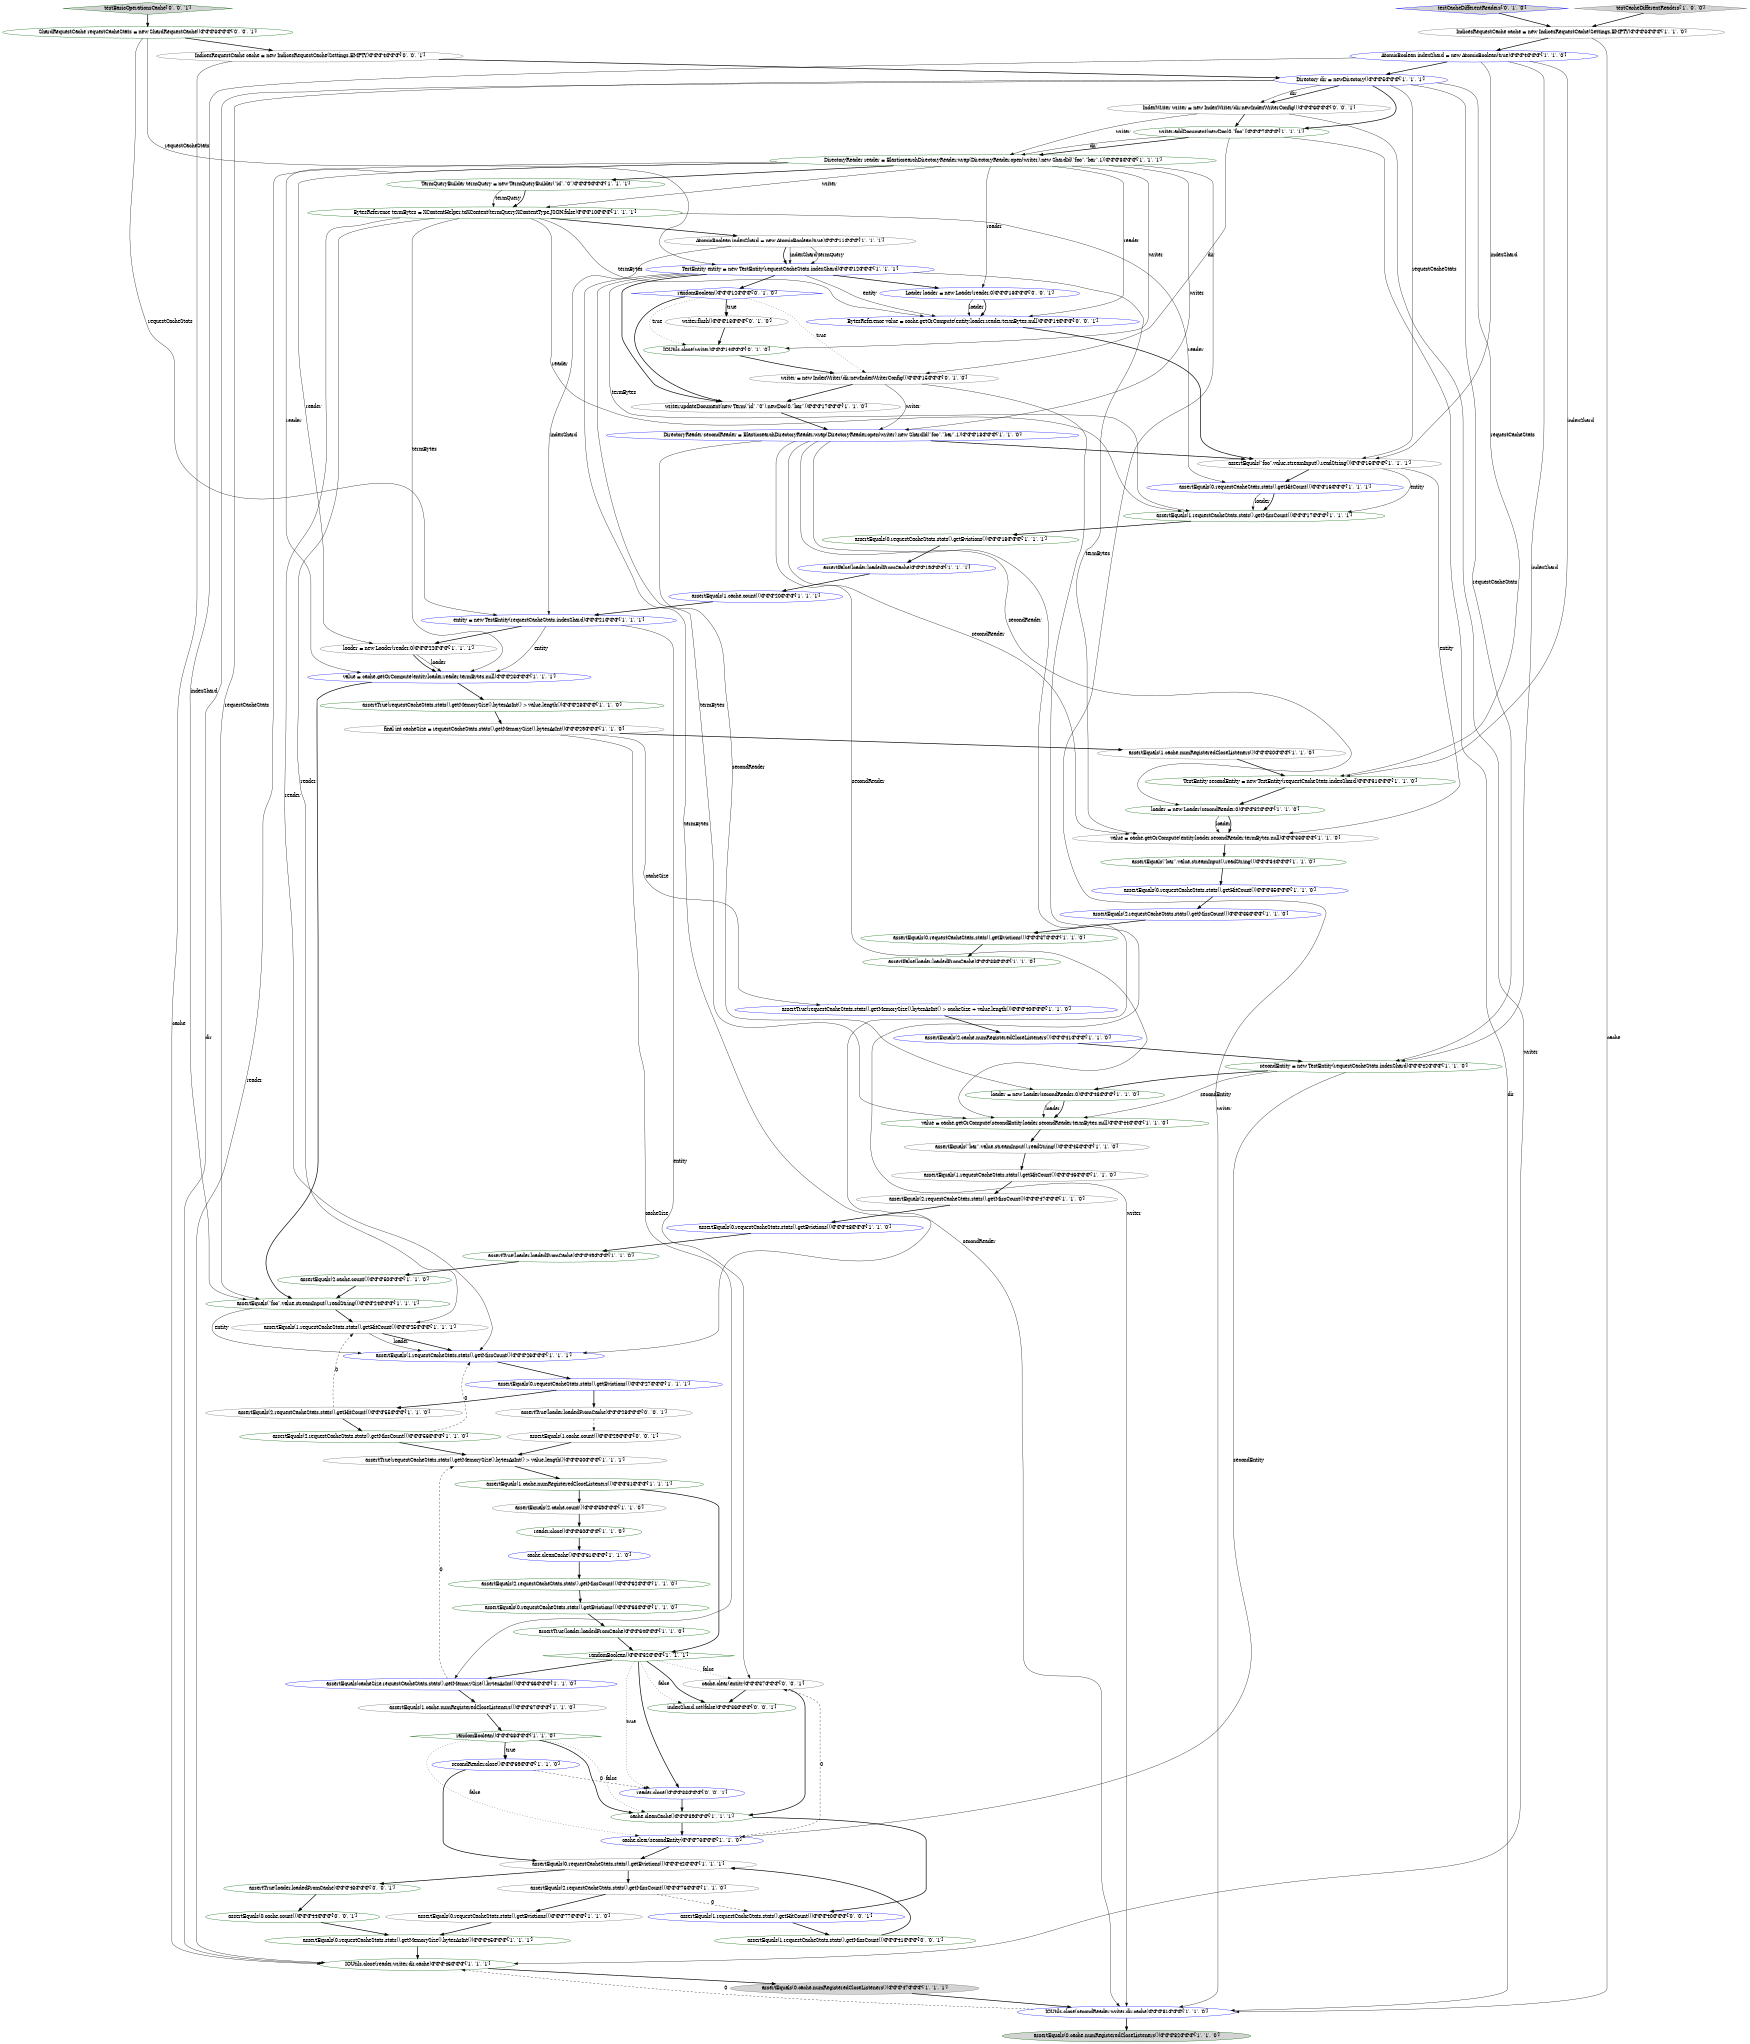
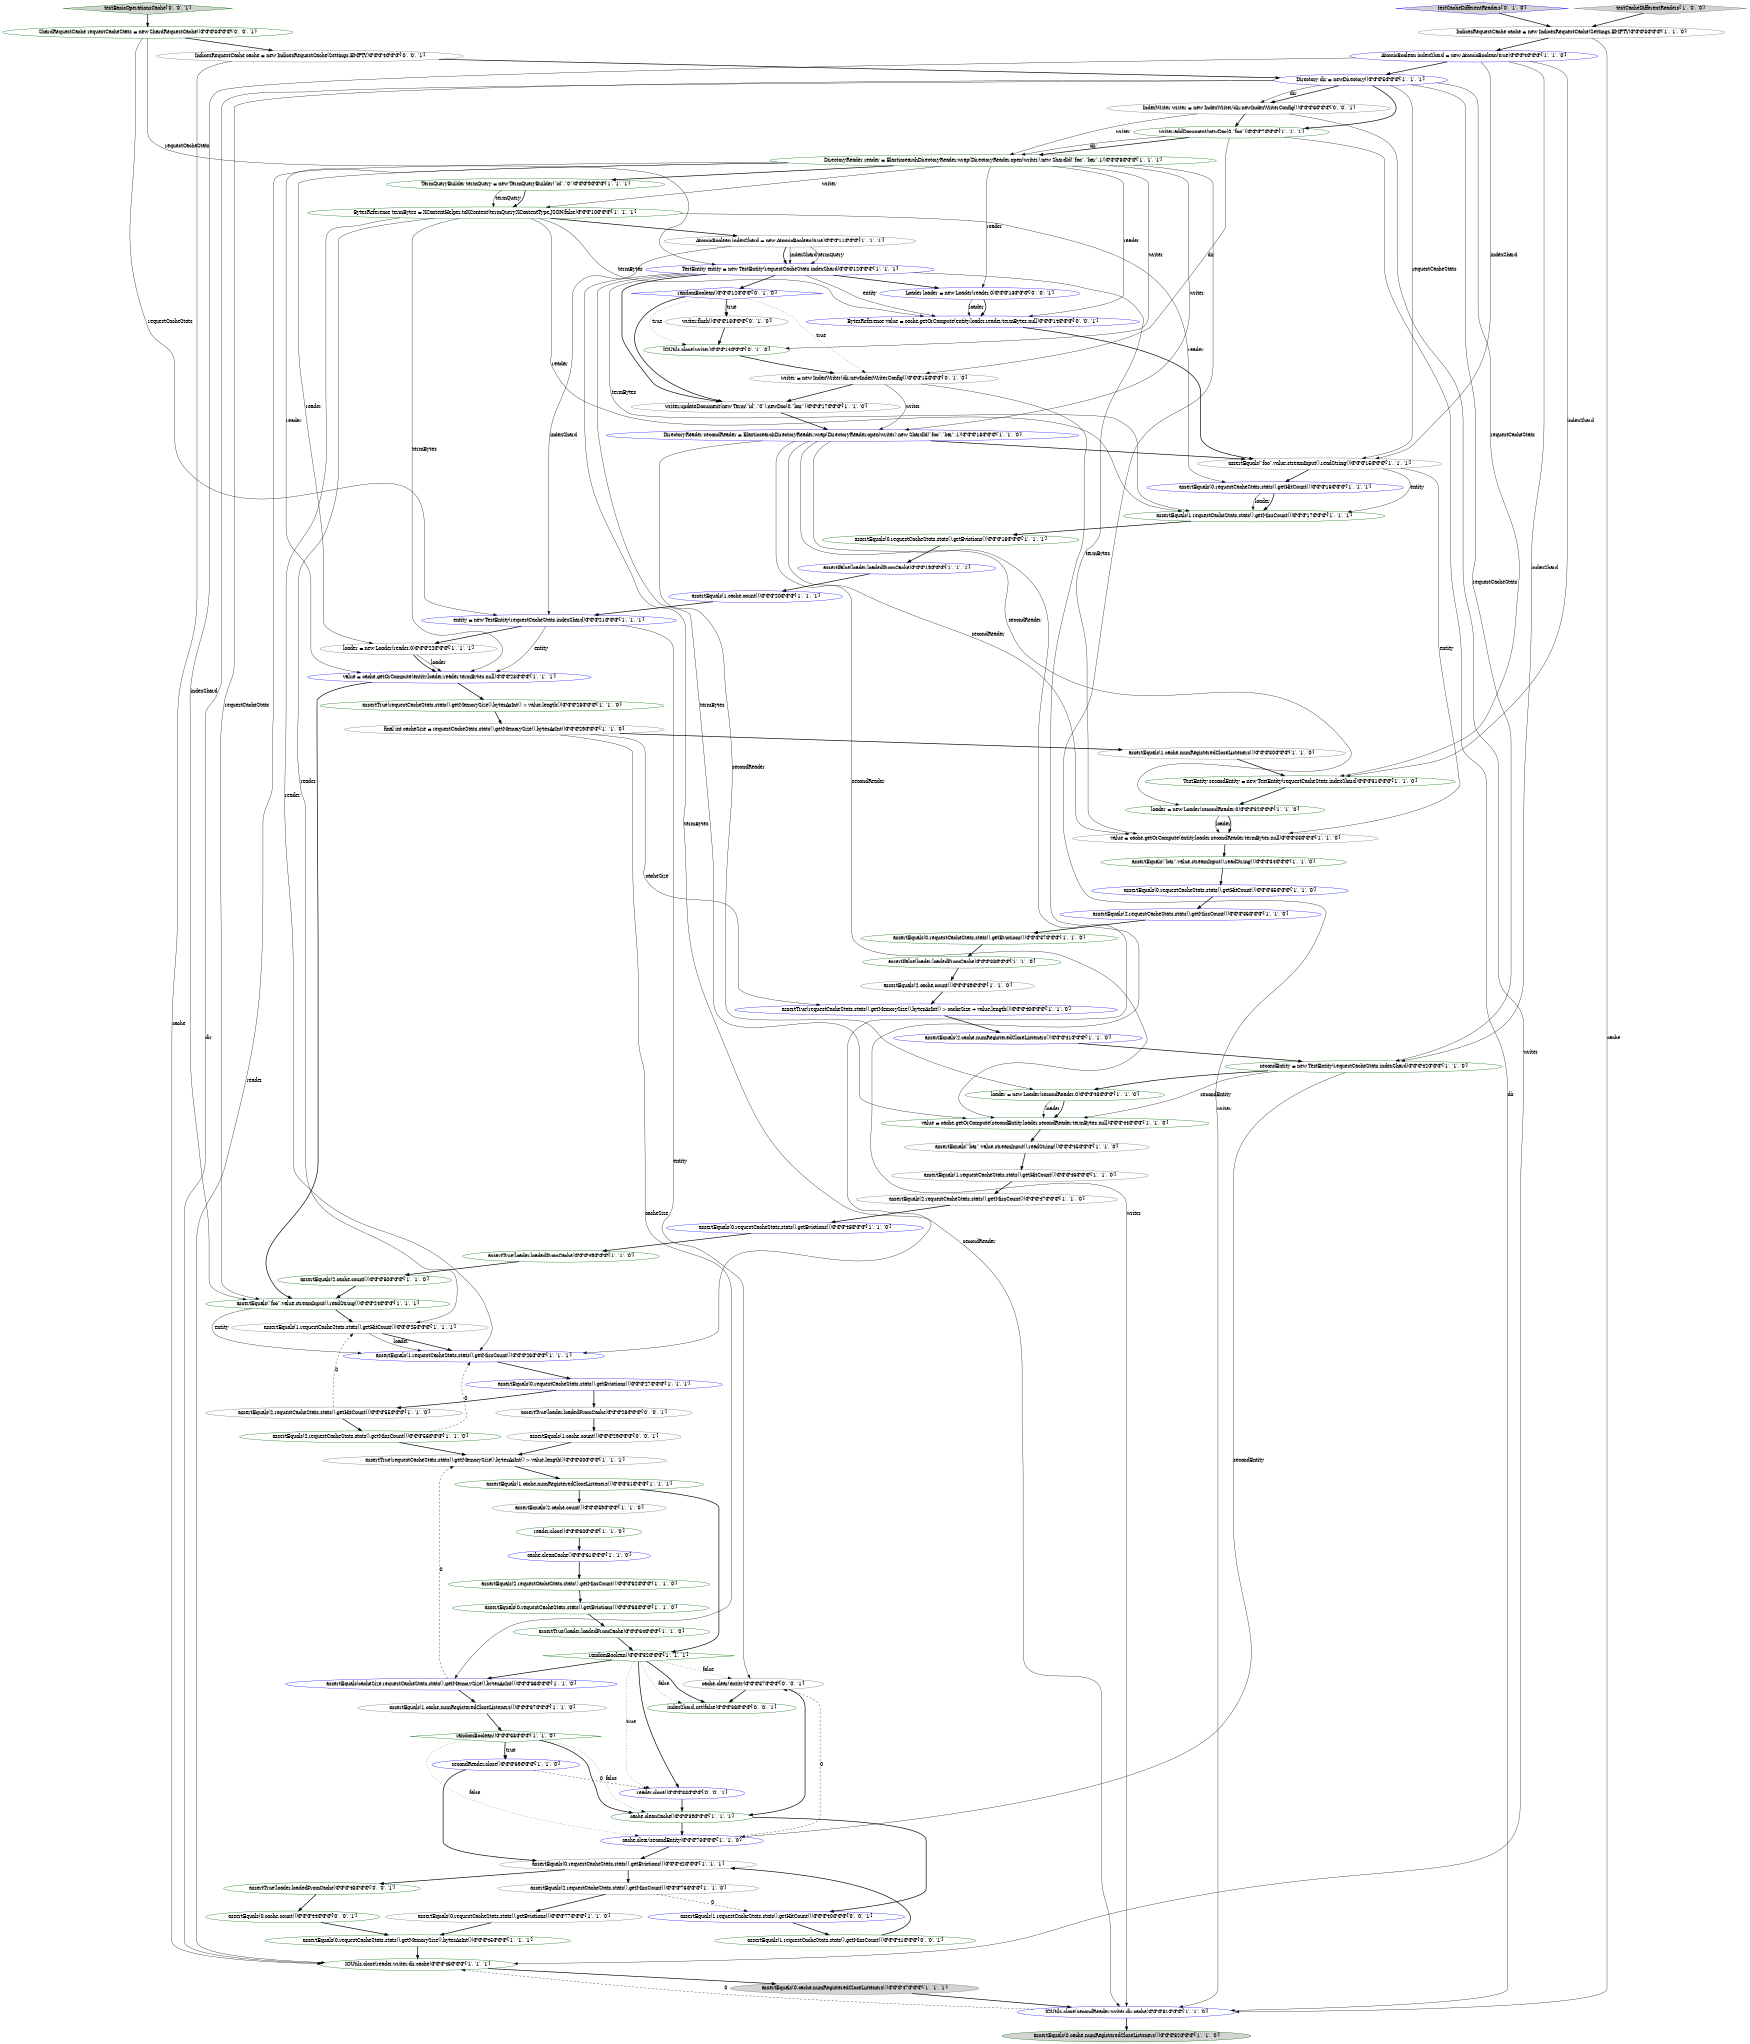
node "assertEquals(2,cache.count())@@@39@@@['1', '1', '0']": added
edge "assertTrue(loader.loadedFromCache)@@@28@@@['0', '0', '1']" -> "assertEquals(1,cache.count())@@@29@@@['0', '0', '1']": style dashed -> bold
edge "assertEquals(2,cache.count())@@@59@@@['1', '1', '0']" -> "reader.close()@@@60@@@['1', '1', '0']": removed
